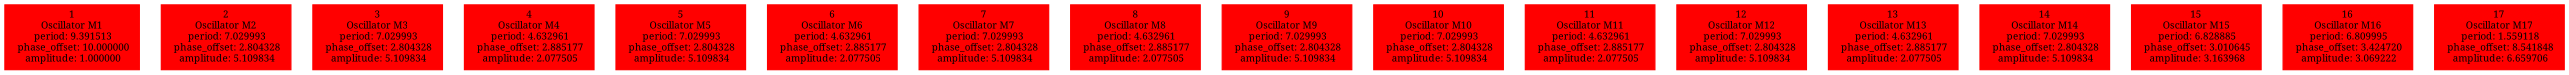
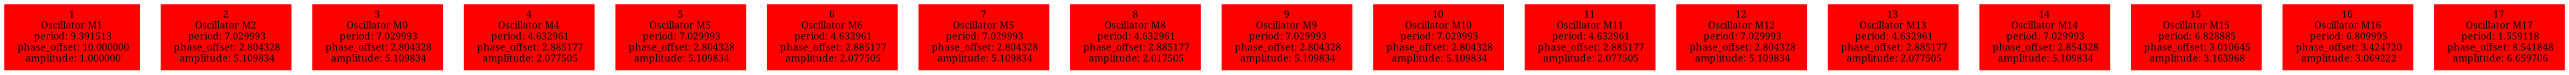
node "3": text "Oscillator M3" -> "Oscillator M0"
node "7": text "Oscillator M7" -> "Oscillator M5"
node "14": text "phase_offset: 2.804328" -> "phase_offset: 2.854328"
node "8": text "amplitude: 2.077505" -> "amplitude: 2.017505"
